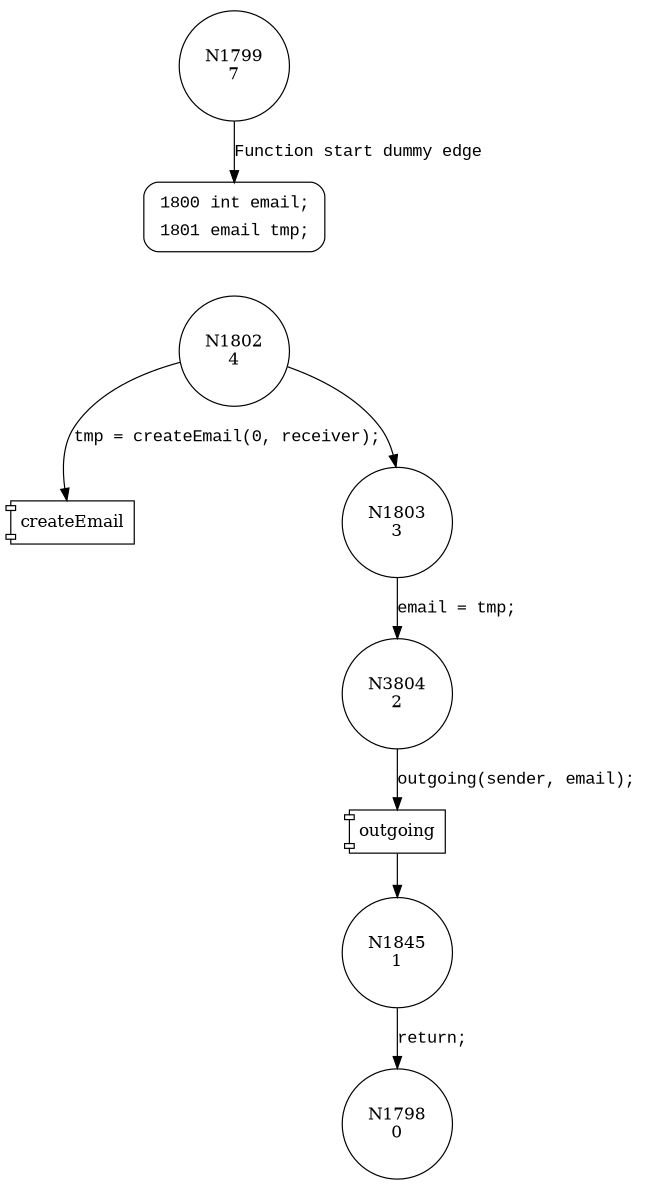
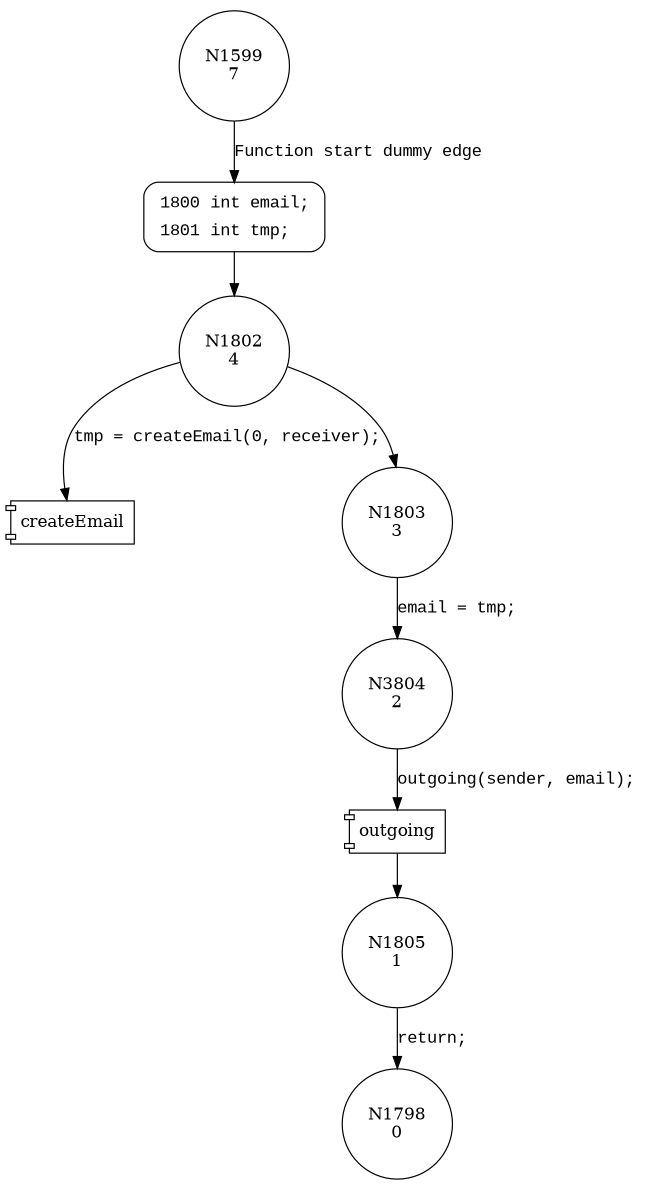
node "N1799 7": label "N1799 7" -> "N1599 7"
node "1800": text "email tmp;" -> "int tmp;"
edge "1800" -> "N1802 4": added
node "N1845 1": label "N1845 1" -> "N1805 1"
